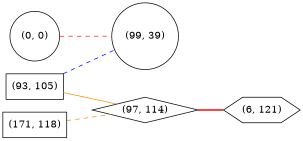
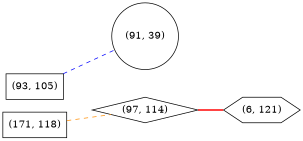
node "(0, 0)": removed
node "(99, 39)": label "(99, 39)" -> "(91, 39)"
edge "(93, 105)" -- "(97, 114)": removed
